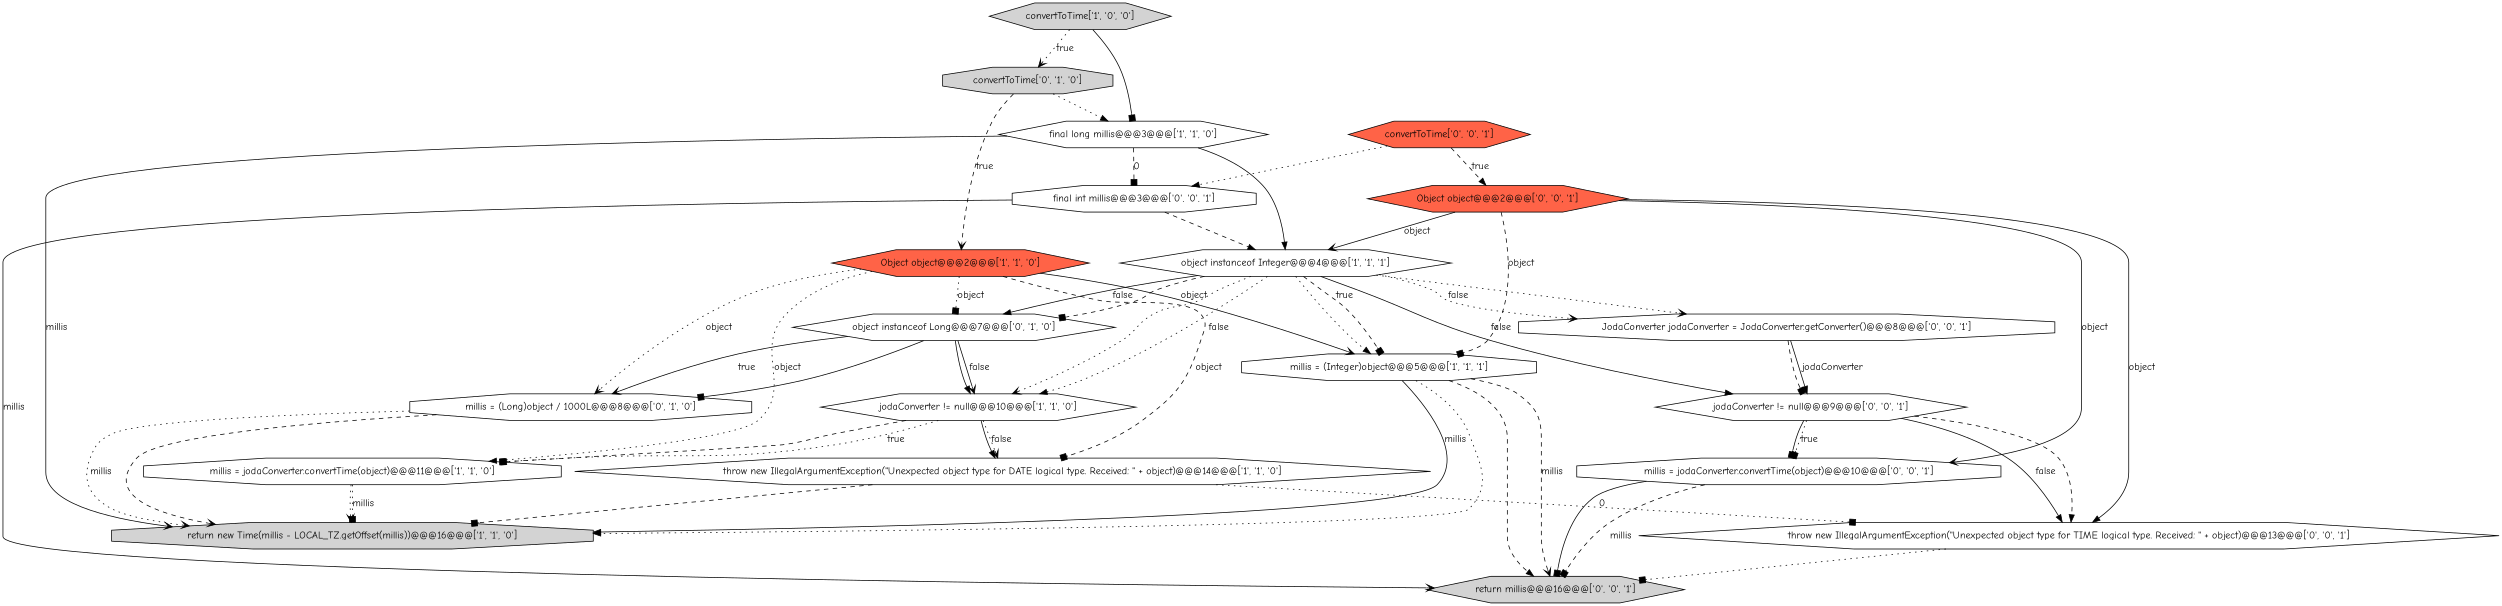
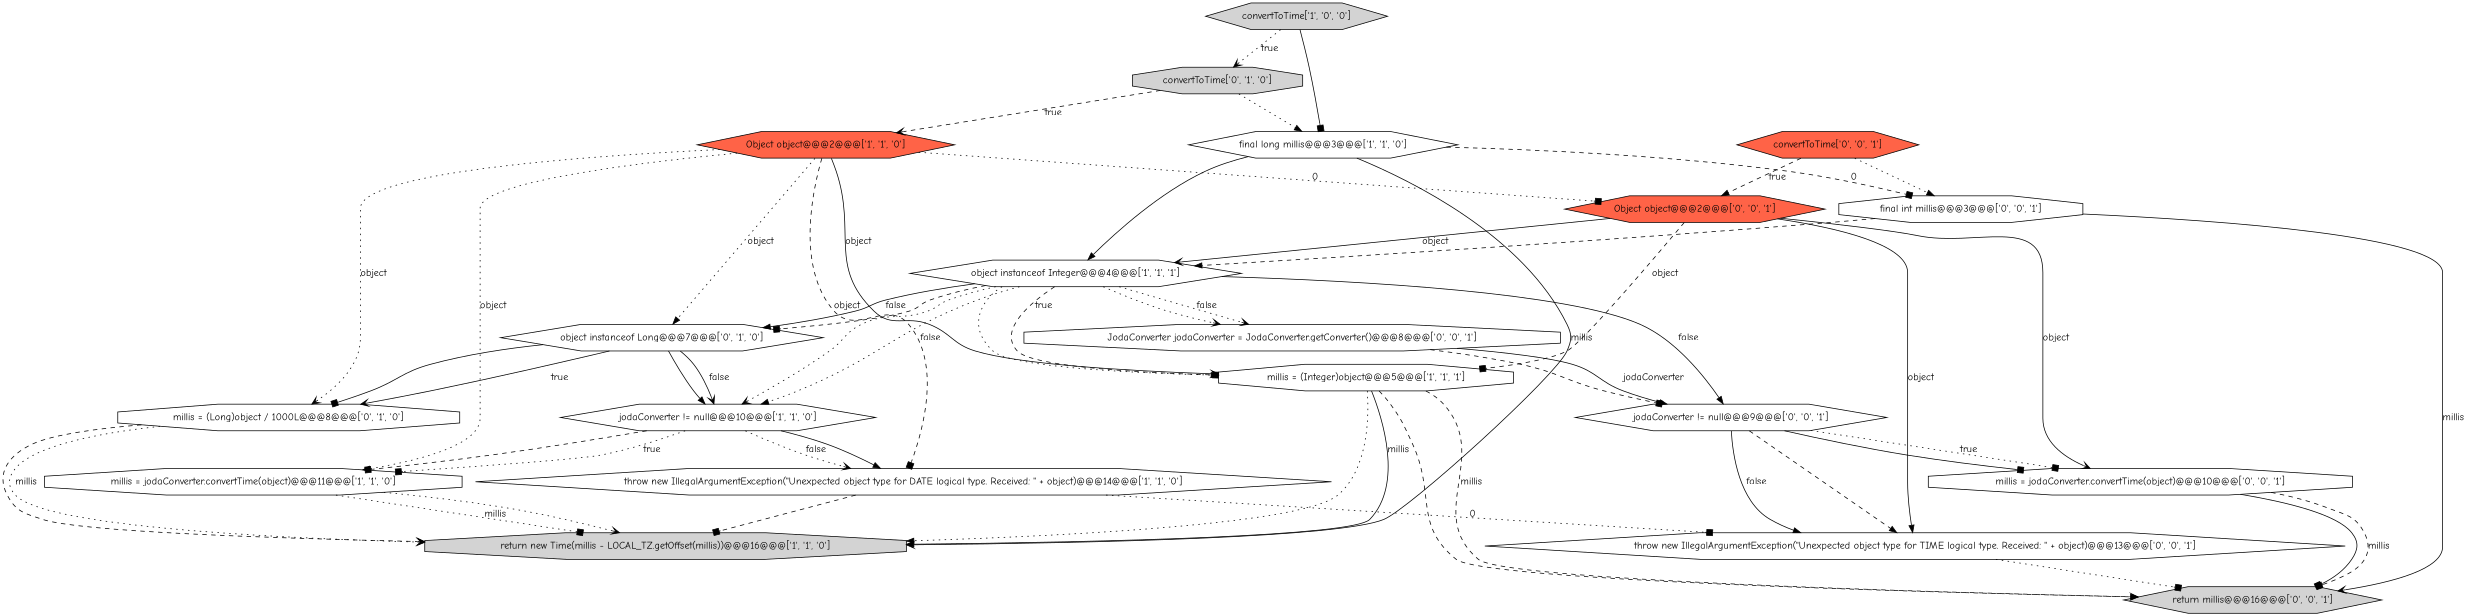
edge "Object object@@@2@@@['1', '1', '0']" -> "Object object@@@2@@@['0', '0', '1']": added, label "0"
edge "Object object@@@2@@@['1', '1', '0']" -> "object instanceof Long@@@7@@@['0', '1', '0']": arrowhead box -> normal
